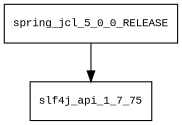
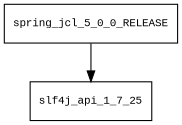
node "slf4j_api_1_7_75": label "slf4j_api_1_7_75" -> "slf4j_api_1_7_25"
